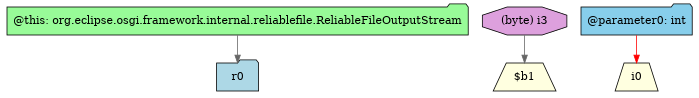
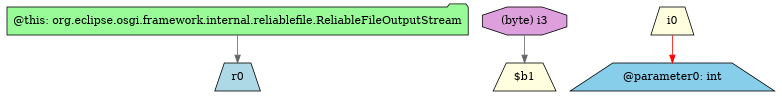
node "@parameter0: int": shape folder -> trapezium
edge "@parameter0: int" -> "i0": reversed
node "r0": shape folder -> trapezium
